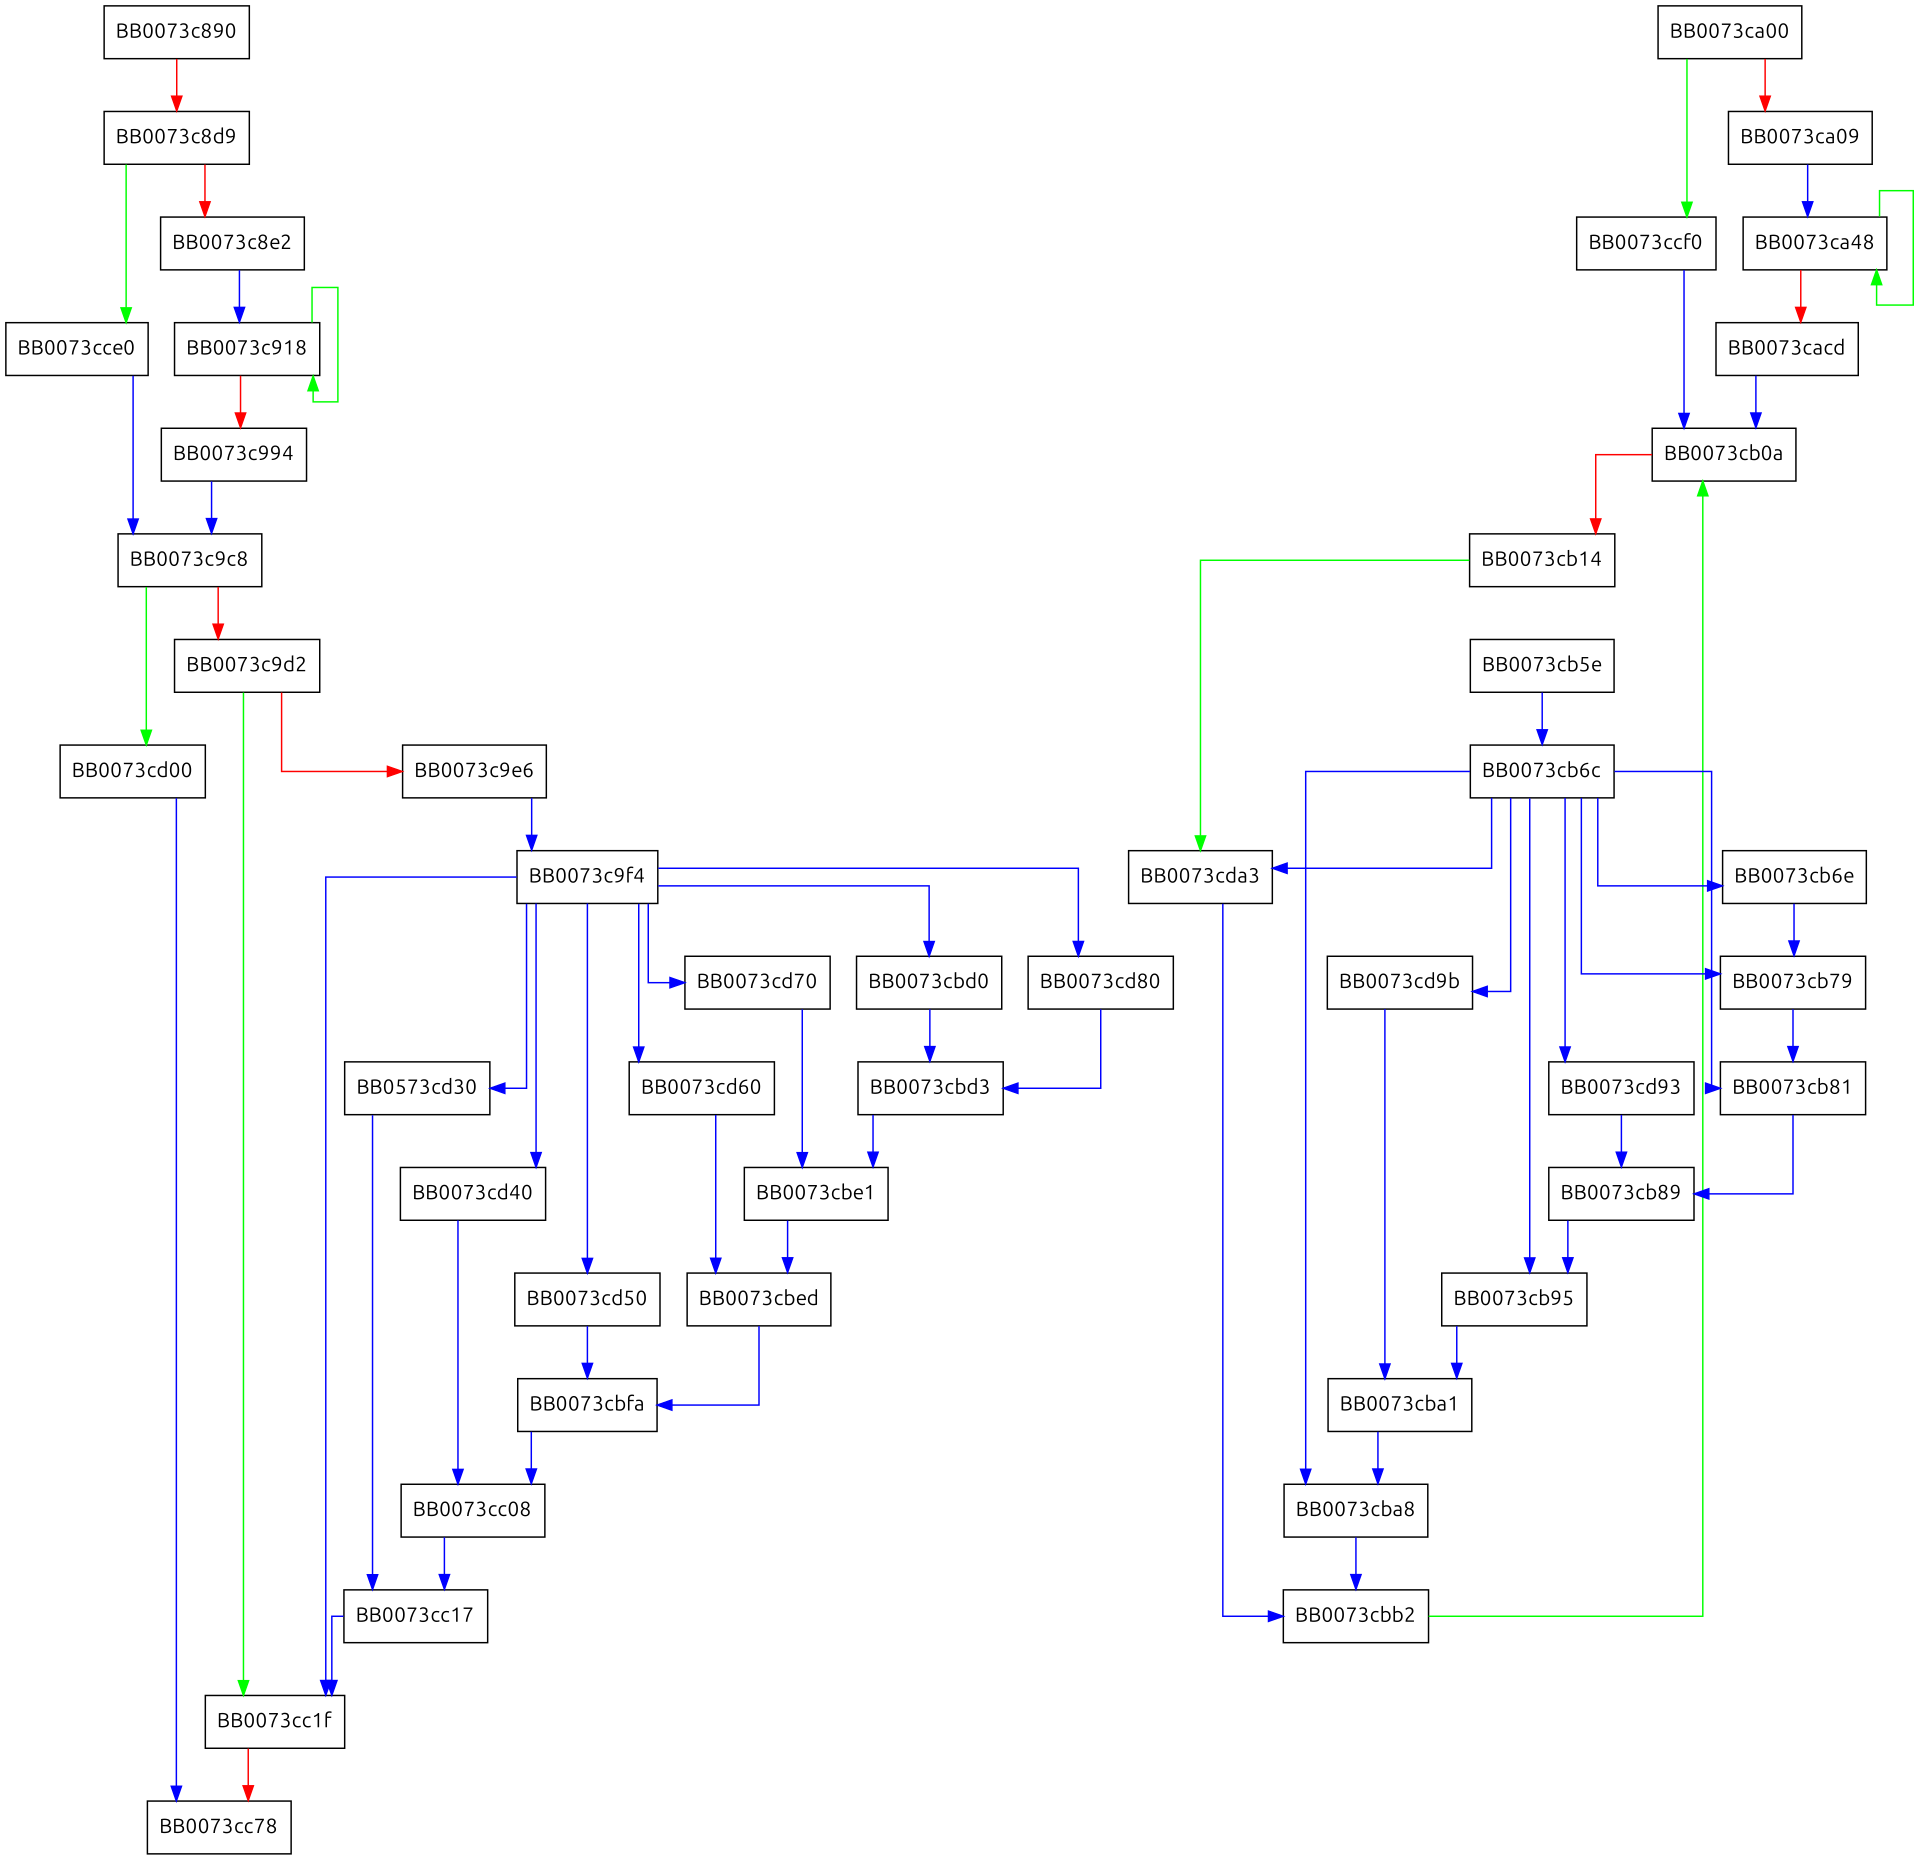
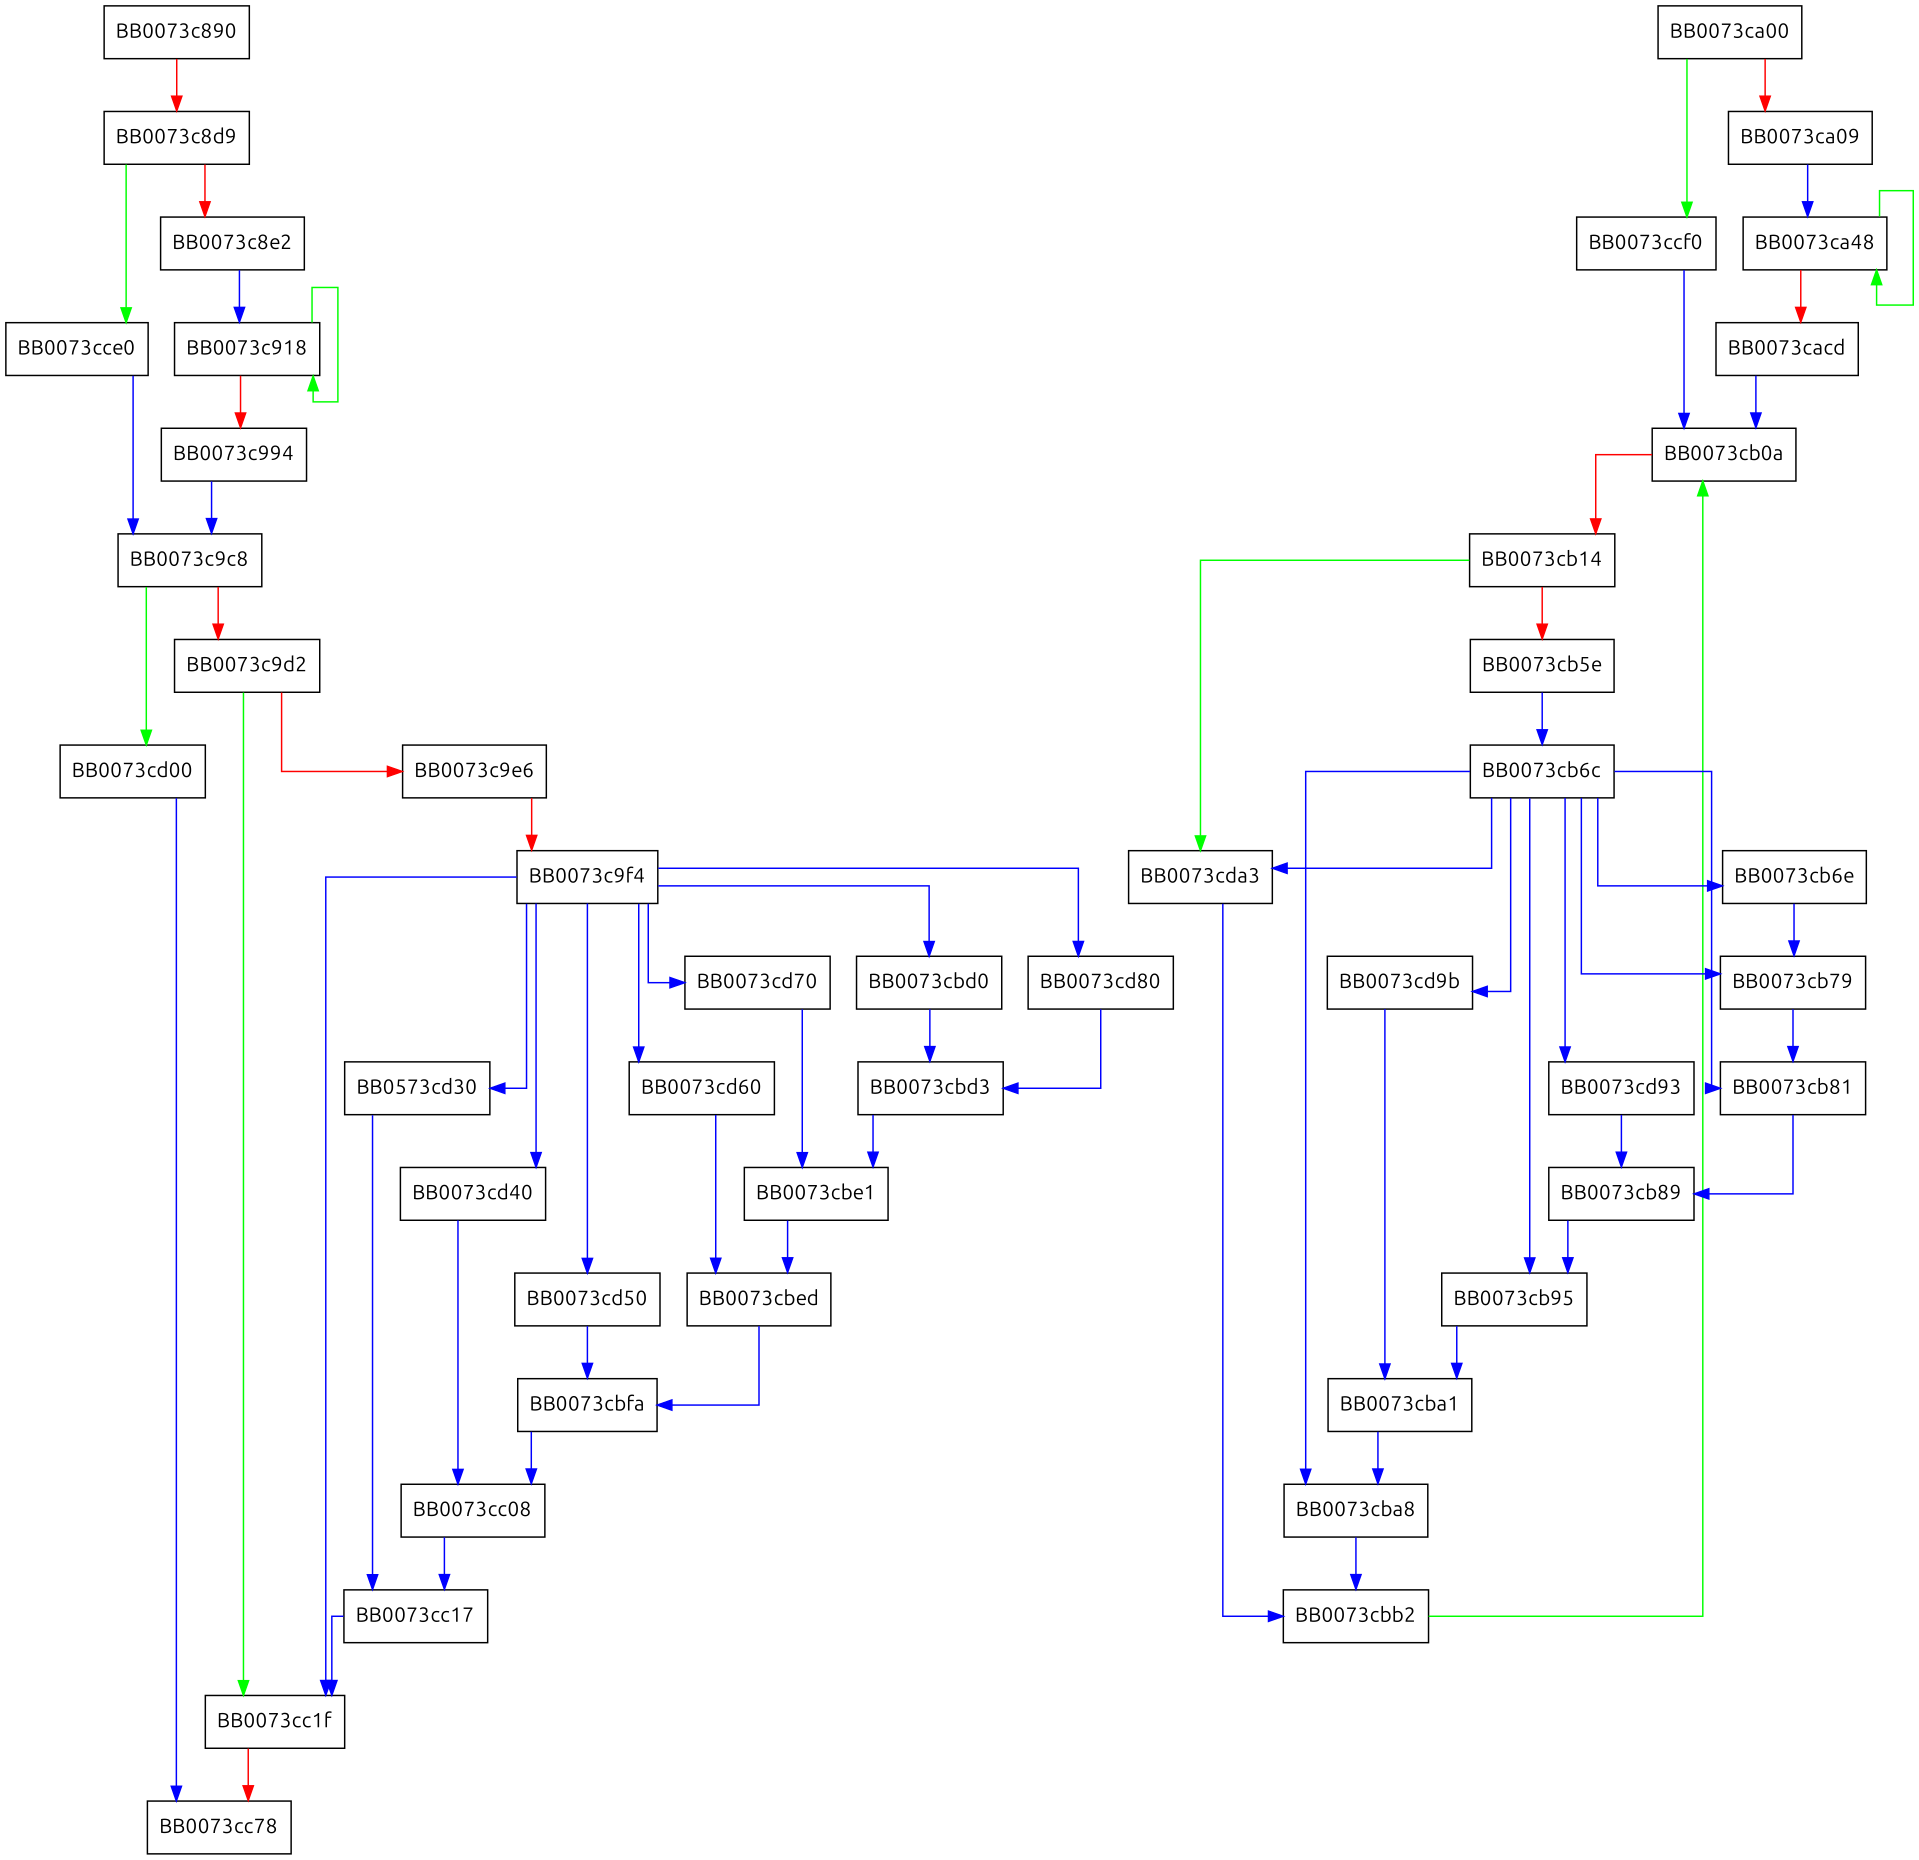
edge "BB0073cb14" -> "BB0073cb5e": added
edge "BB0073c9e6" -> "BB0073c9f4": color blue -> red
